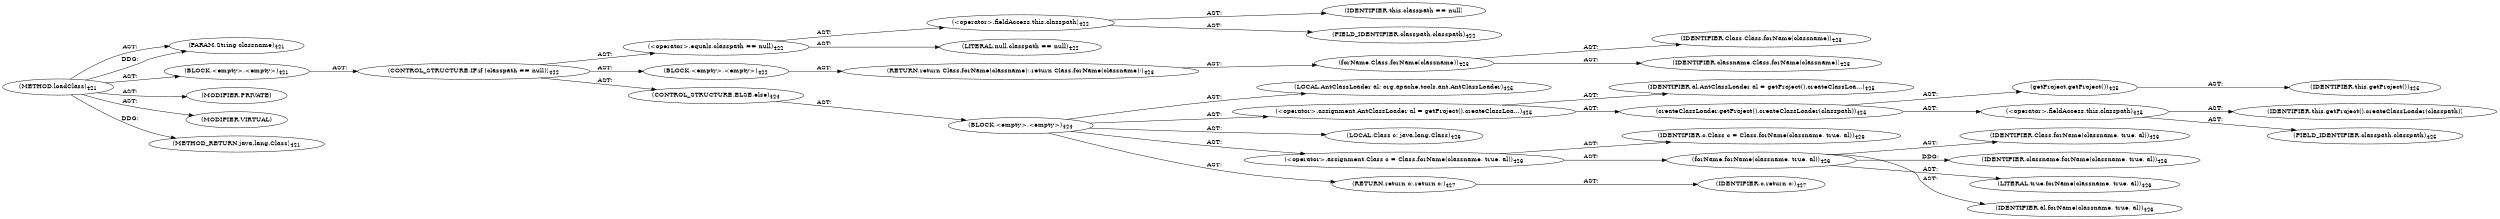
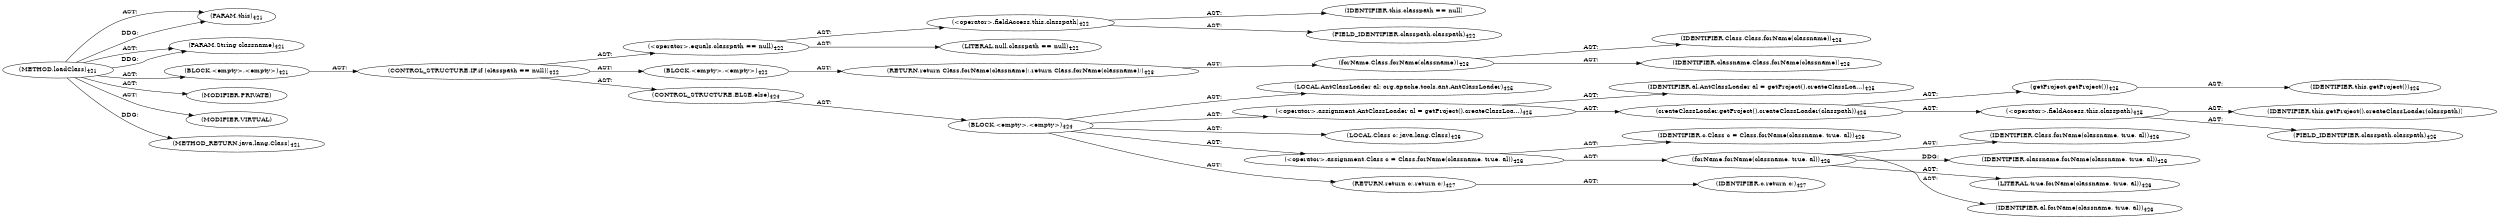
node "(PARAM,this)": added
